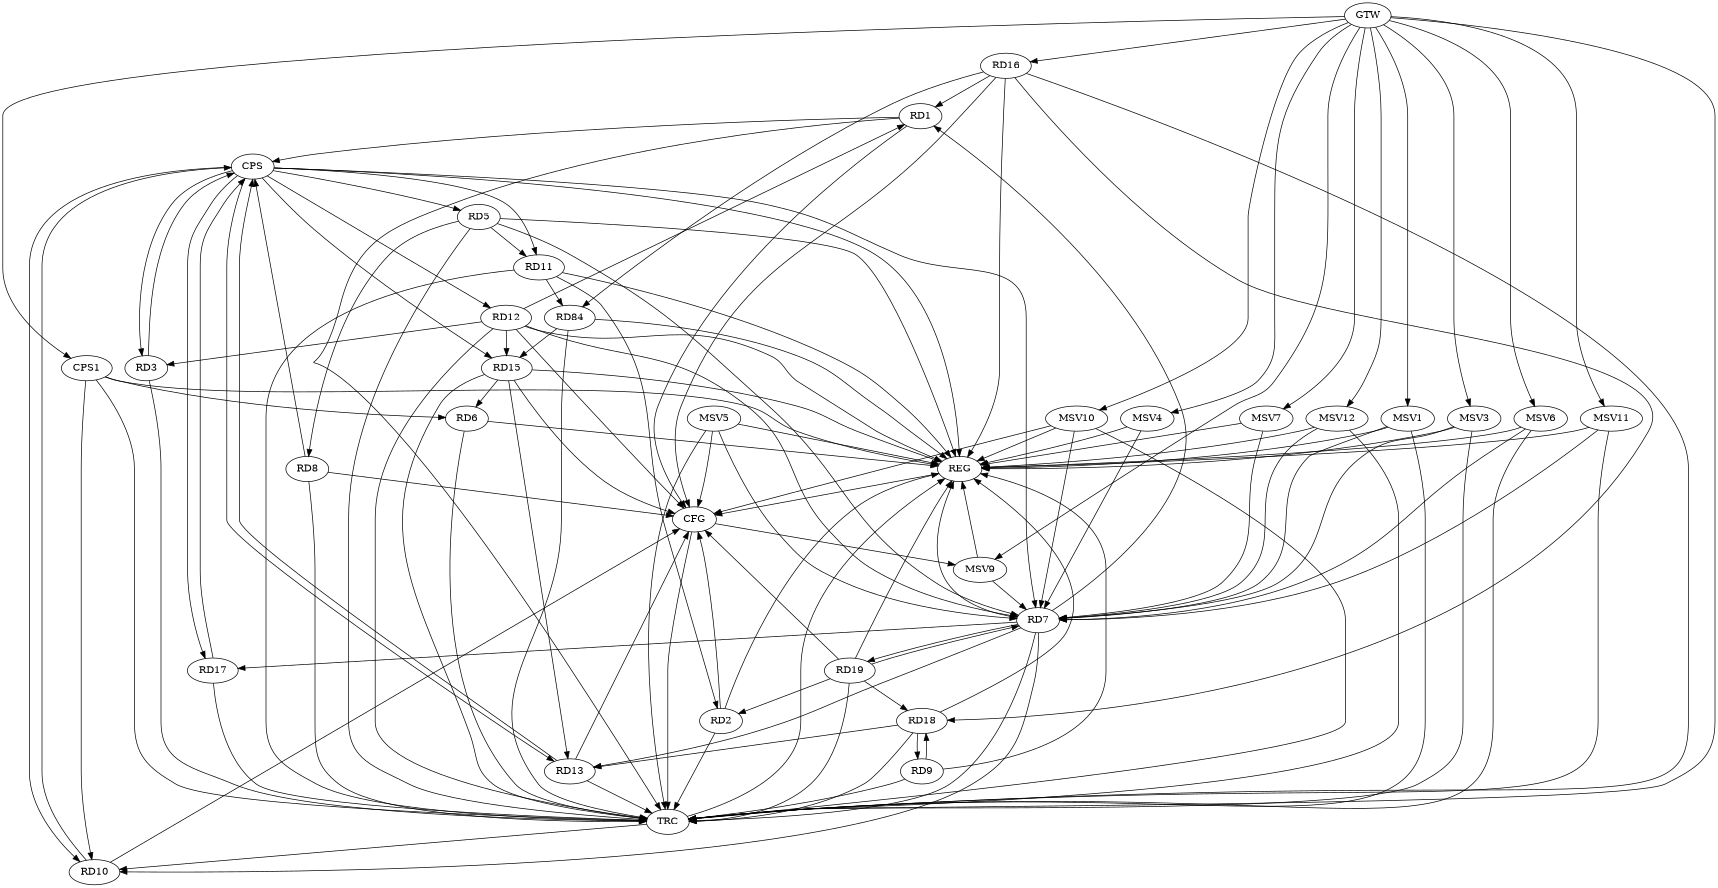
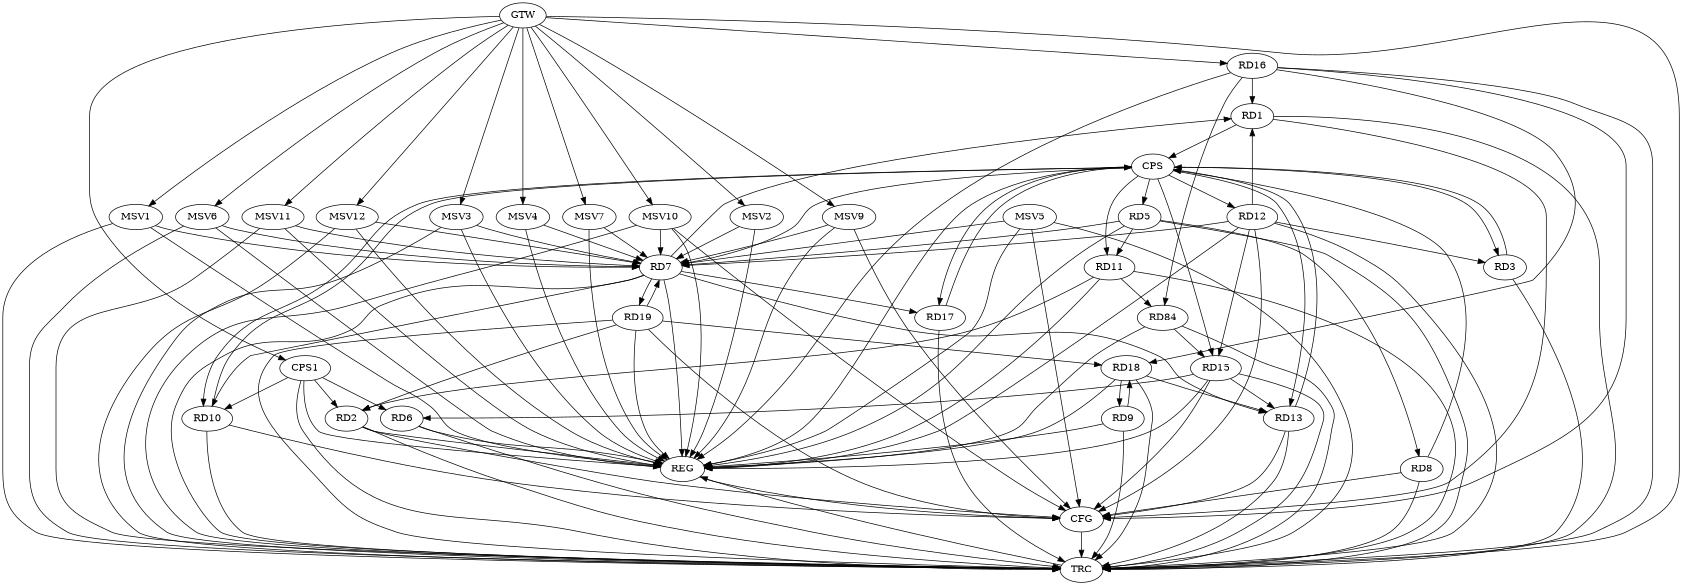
node "MSV2": added
edge "CPS1" -> "RD2": added
edge "CFG" -> "MSV9": reversed
edge "TRC" -> "RD10": reversed
